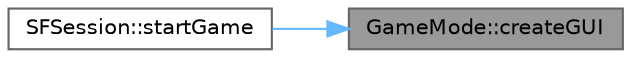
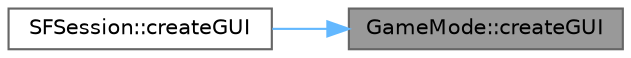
node "SFSession::startGame": label "SFSession::startGame" -> "SFSession::createGUI"
